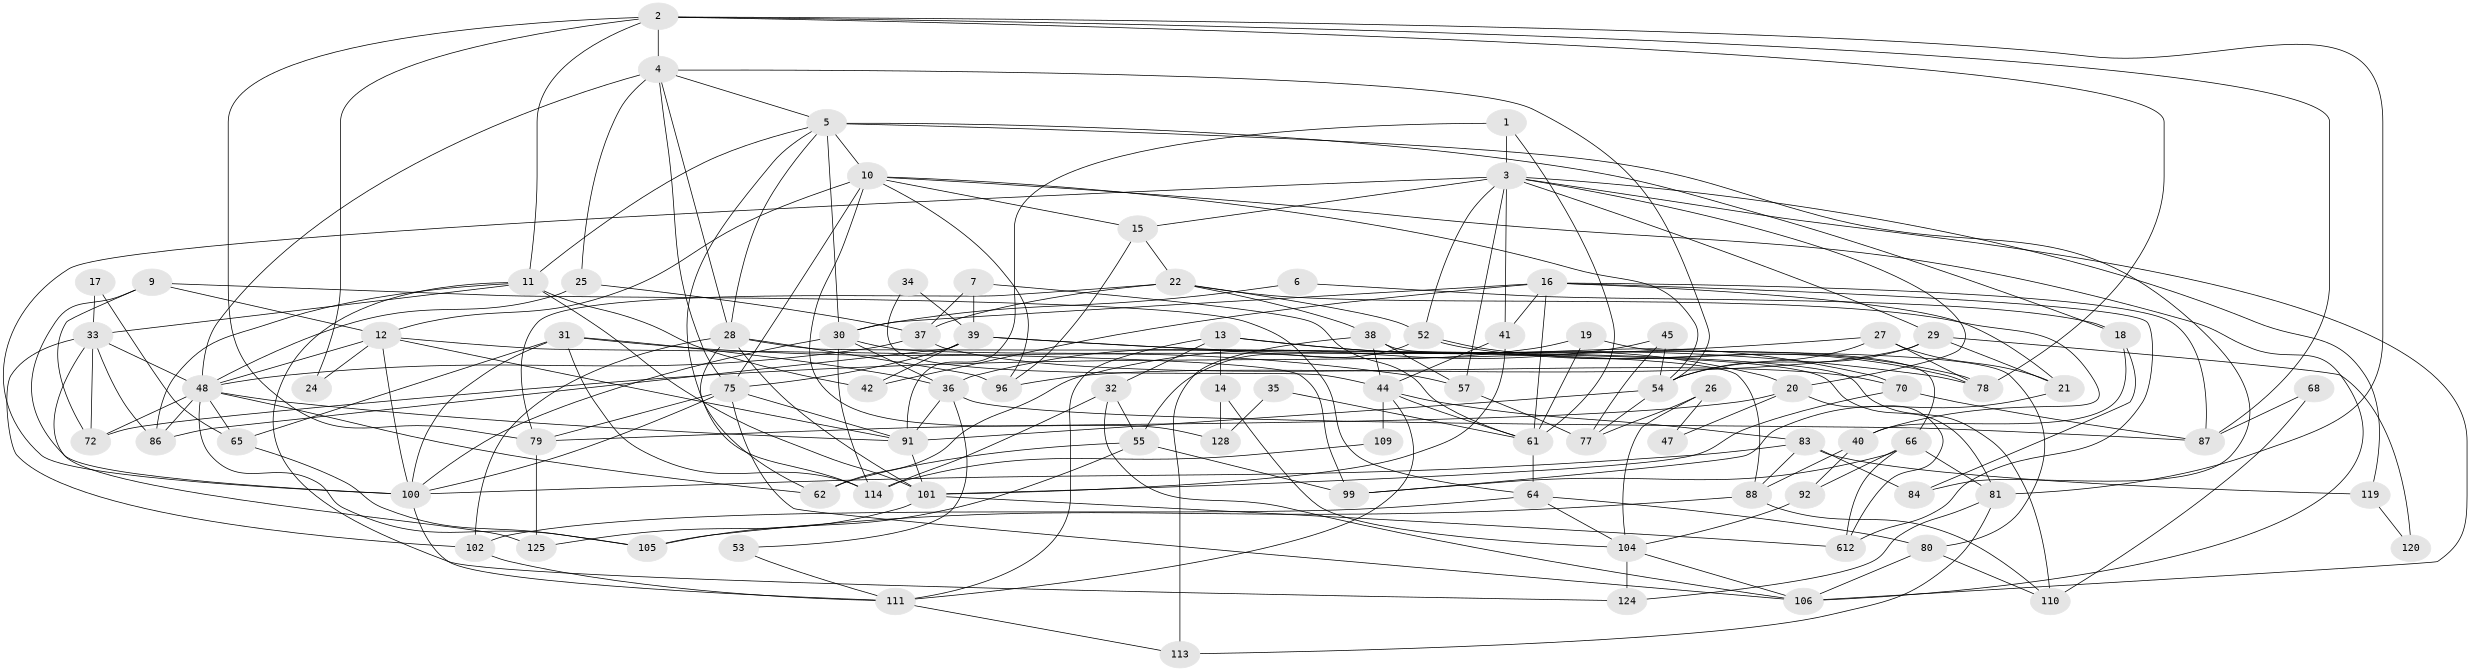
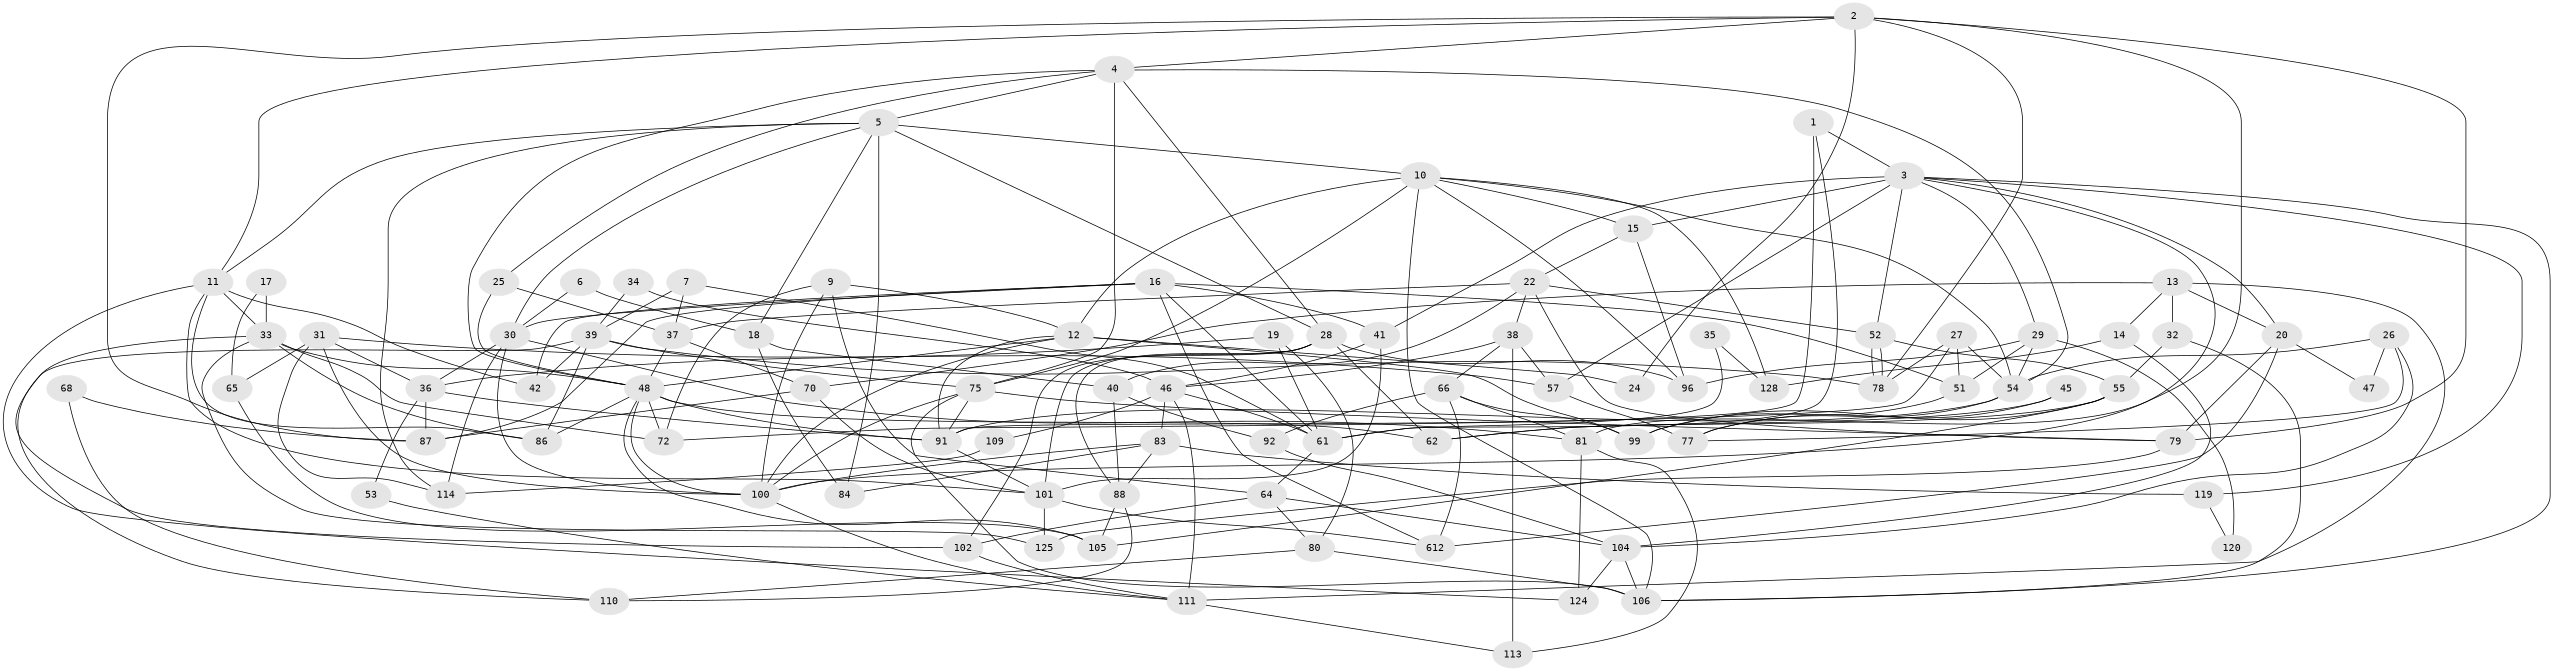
edge "45" -- "54": now "26" -- "54"
node "44": label "44" -> "46"
node "21": label "21" -> "51"
edge "48" -- "65": now "48" -- "100"
edge "32" -- "114": removed
